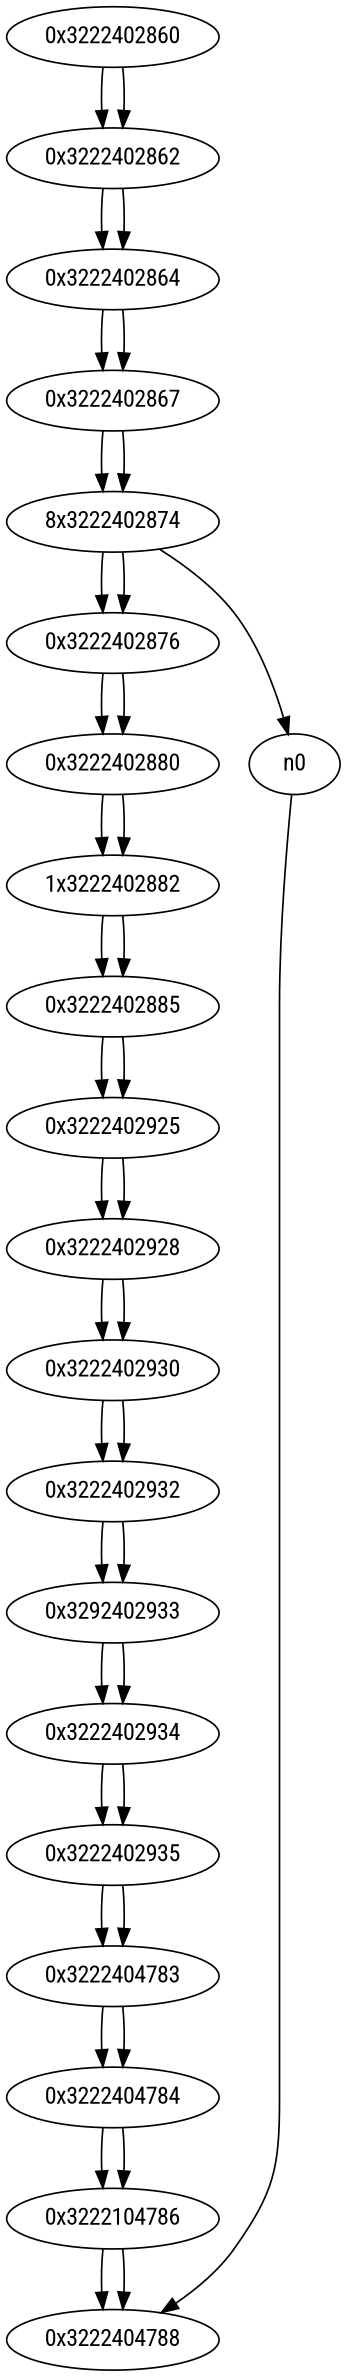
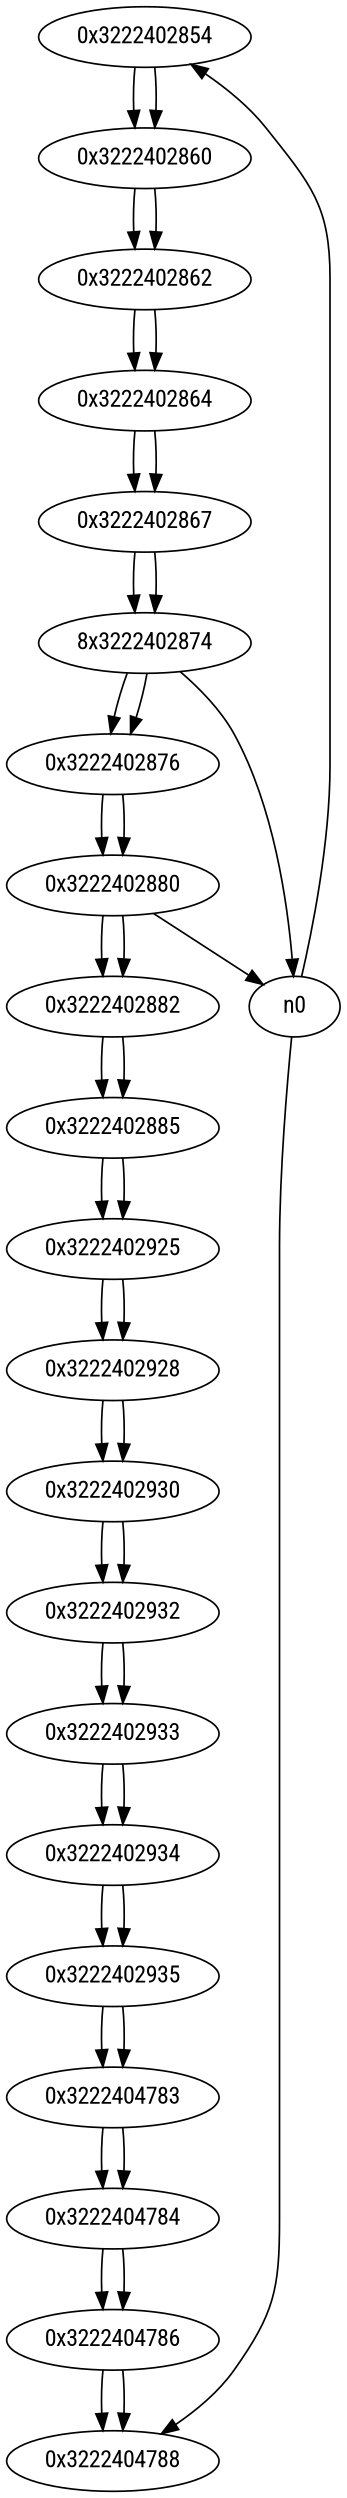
node "0x3222402854": added
node "1x3222402882": label "1x3222402882" -> "0x3222402882"
edge "0x3222402880" -> "n0": added
node "0x3292402933": label "0x3292402933" -> "0x3222402933"
node "0x3222104786": label "0x3222104786" -> "0x3222404786"
